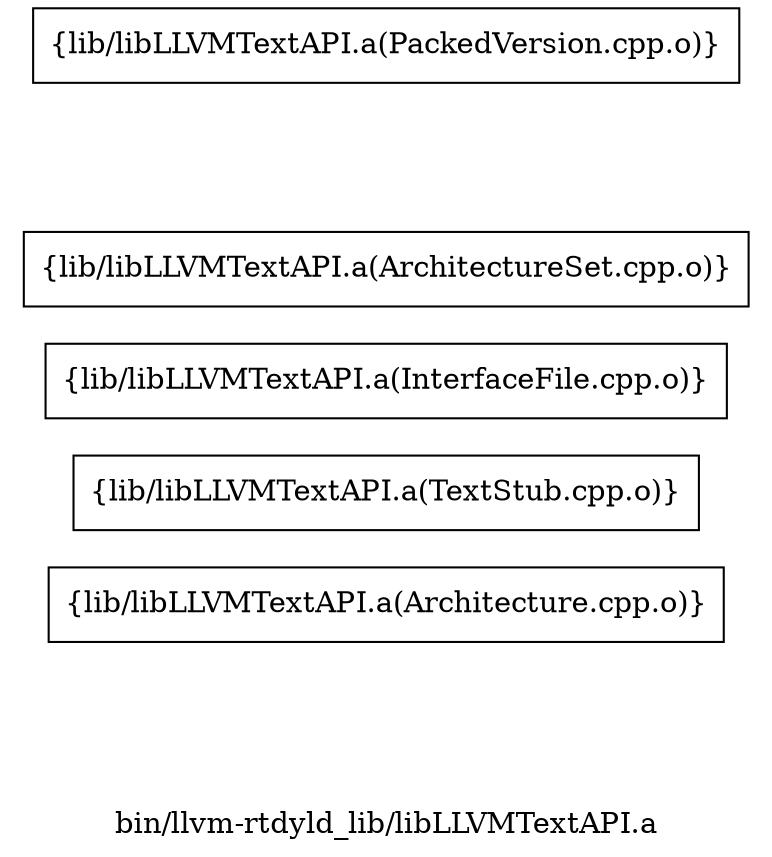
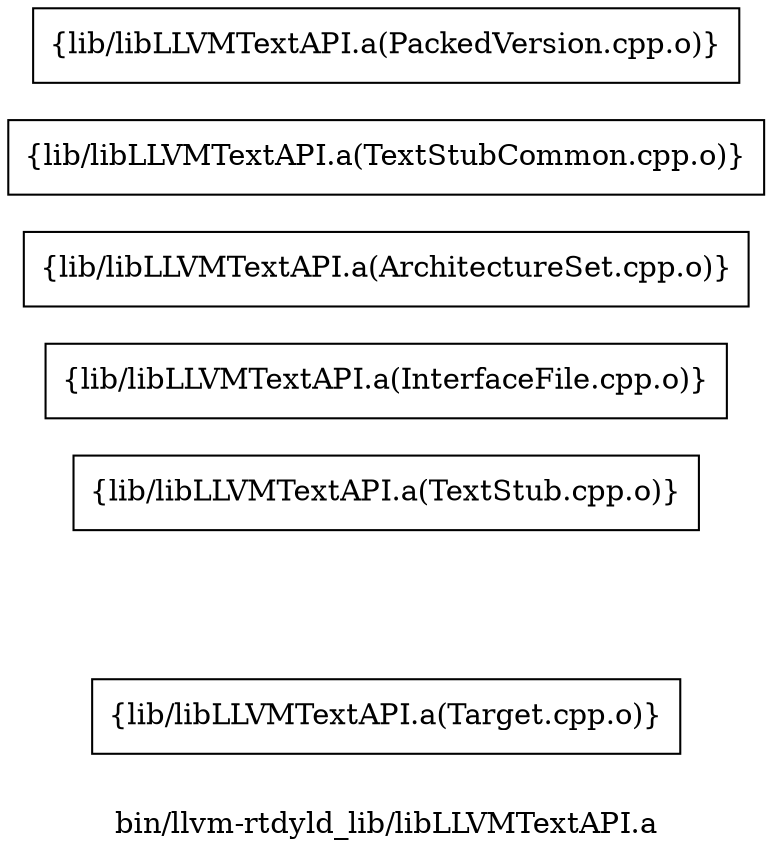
node "{lib/libLLVMTextAPI.a(TextStubCommon.cpp.o)}": added
node "{lib/libLLVMTextAPI.a(Architecture.cpp.o)}": removed
node "{lib/libLLVMTextAPI.a(Target.cpp.o)}": added
